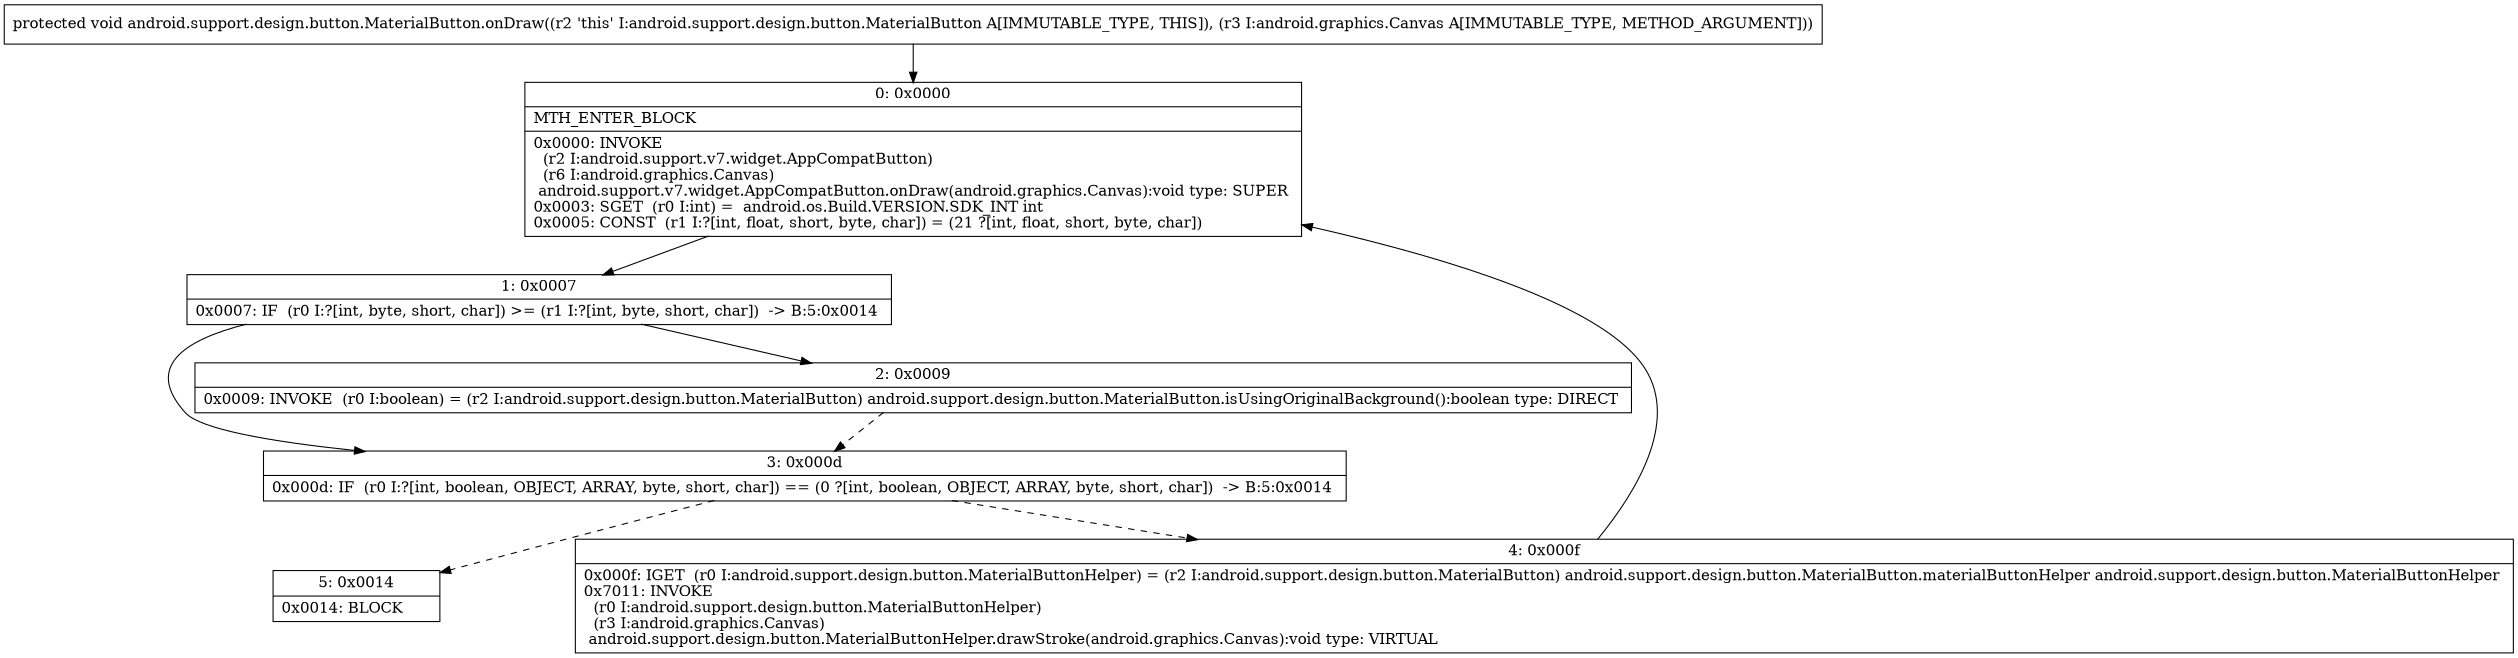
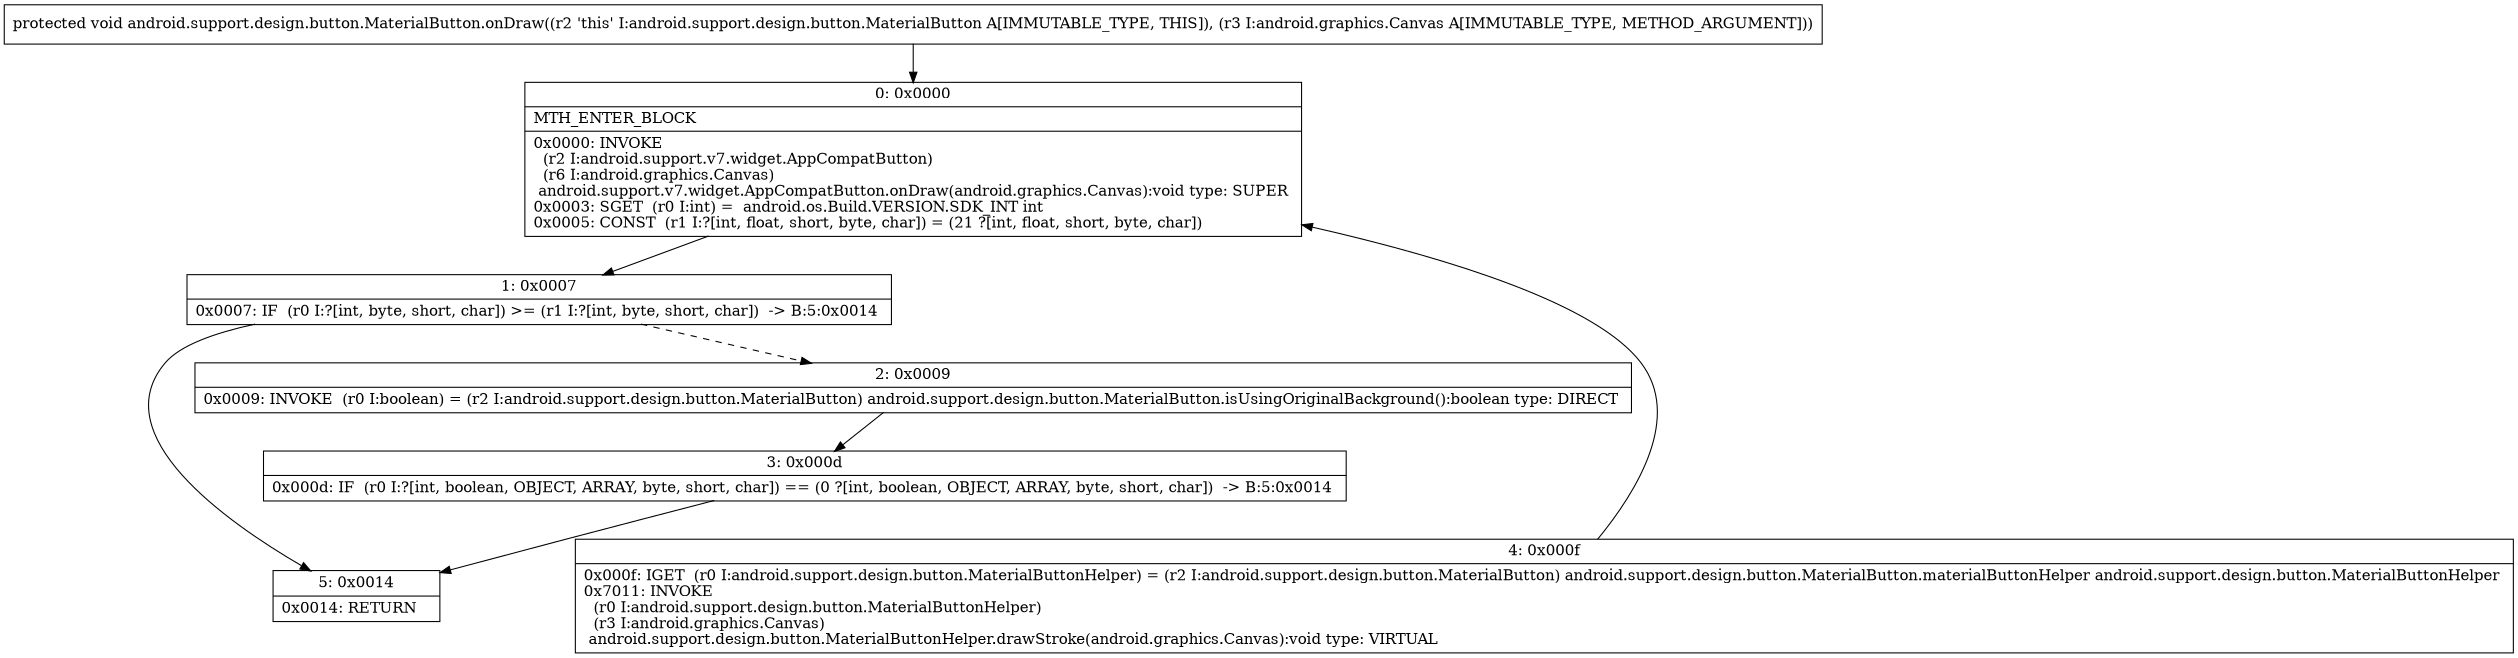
edge "1: 0x0007" -> "2: 0x0009": style solid -> dashed
edge "1: 0x0007" -> "3: 0x000d": now "1: 0x0007" -> "5: 0x0014"
edge "2: 0x0009" -> "3: 0x000d": style dashed -> solid
edge "3: 0x000d" -> "4: 0x000f": removed
edge "3: 0x000d" -> "5: 0x0014": style dashed -> solid
node "5: 0x0014": text "0x0014: BLOCK" -> "0x0014: RETURN"
